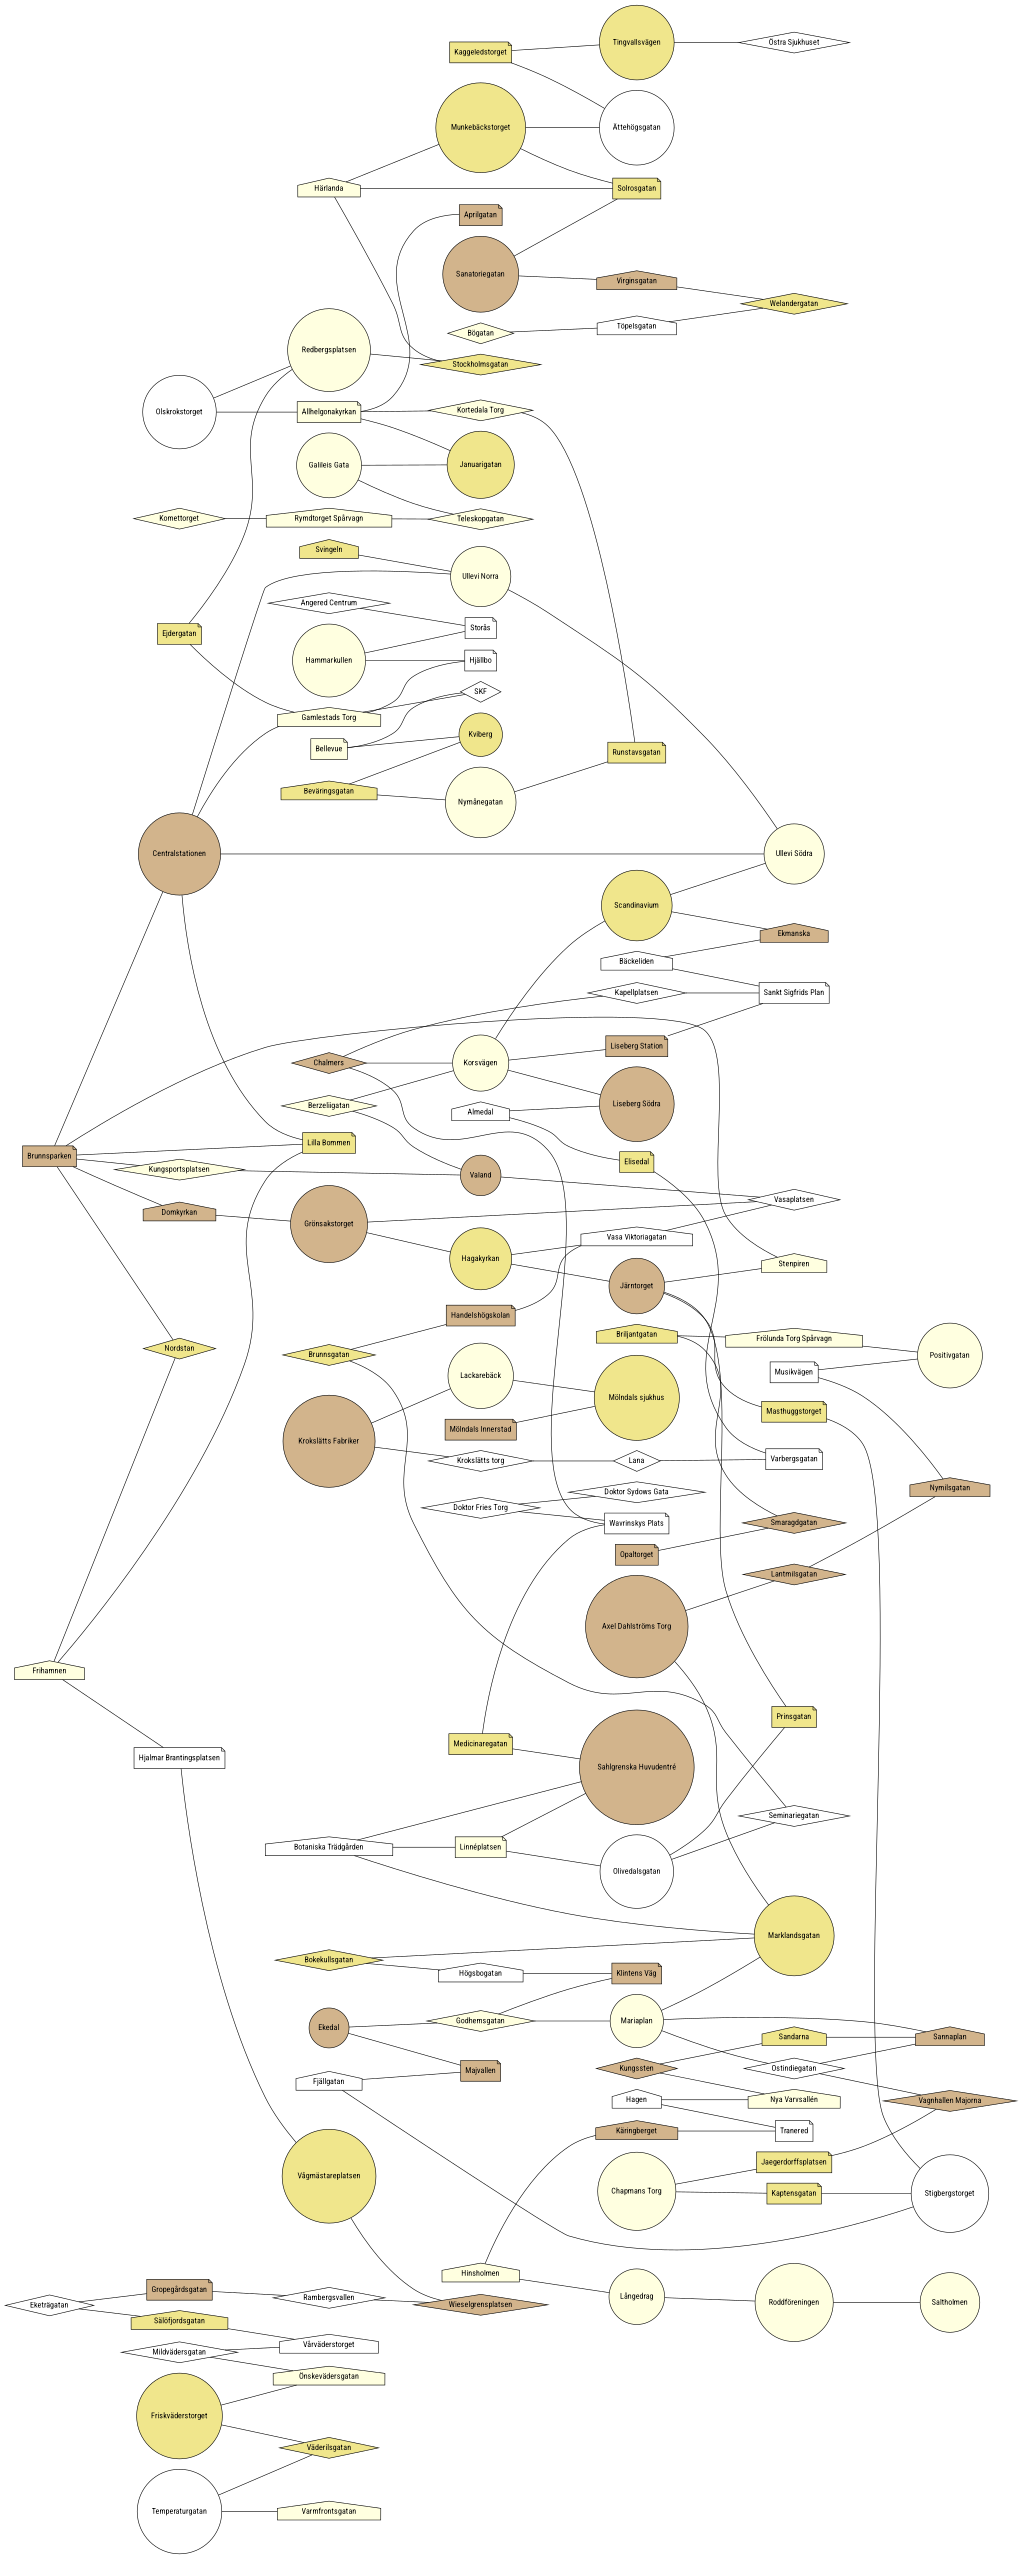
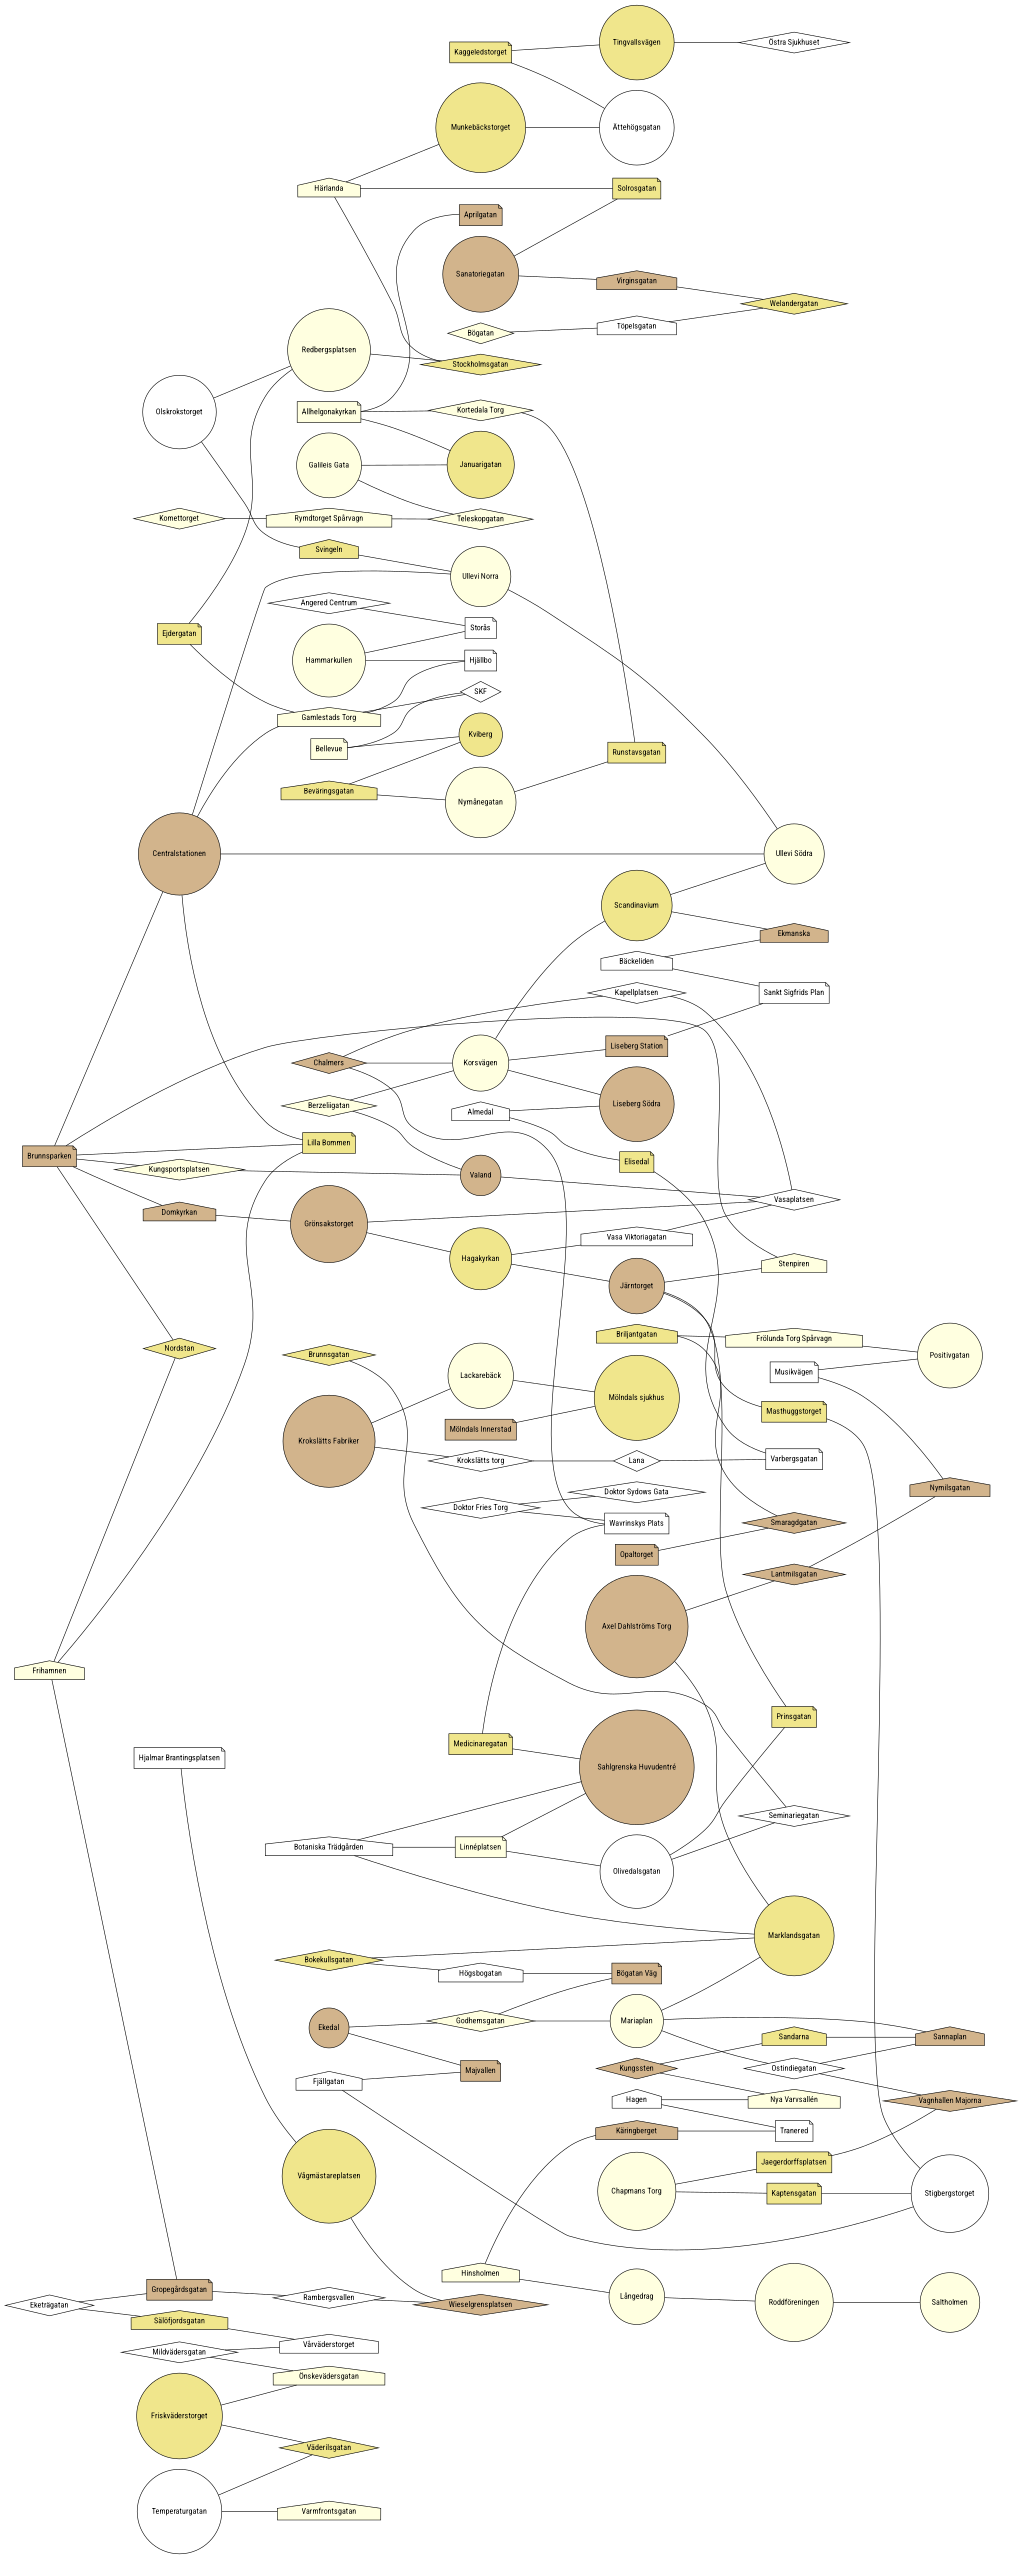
edge "Munkebäckstorget" -- "Solrosgatan": removed
edge "Olskrokstorget" -- "Allhelgonakyrkan": now "Olskrokstorget" -- "Svingeln"
edge "Kapellplatsen" -- "Sankt Sigfrids Plan": now "Kapellplatsen" -- "Vasaplatsen"
node "Handelshögskolan": removed
edge "Frihamnen" -- "Hjalmar Brantingsplatsen": now "Frihamnen" -- "Gropegårdsgatan"
node "Klintens Väg": label "Klintens Väg" -> "Bögatan Väg"
